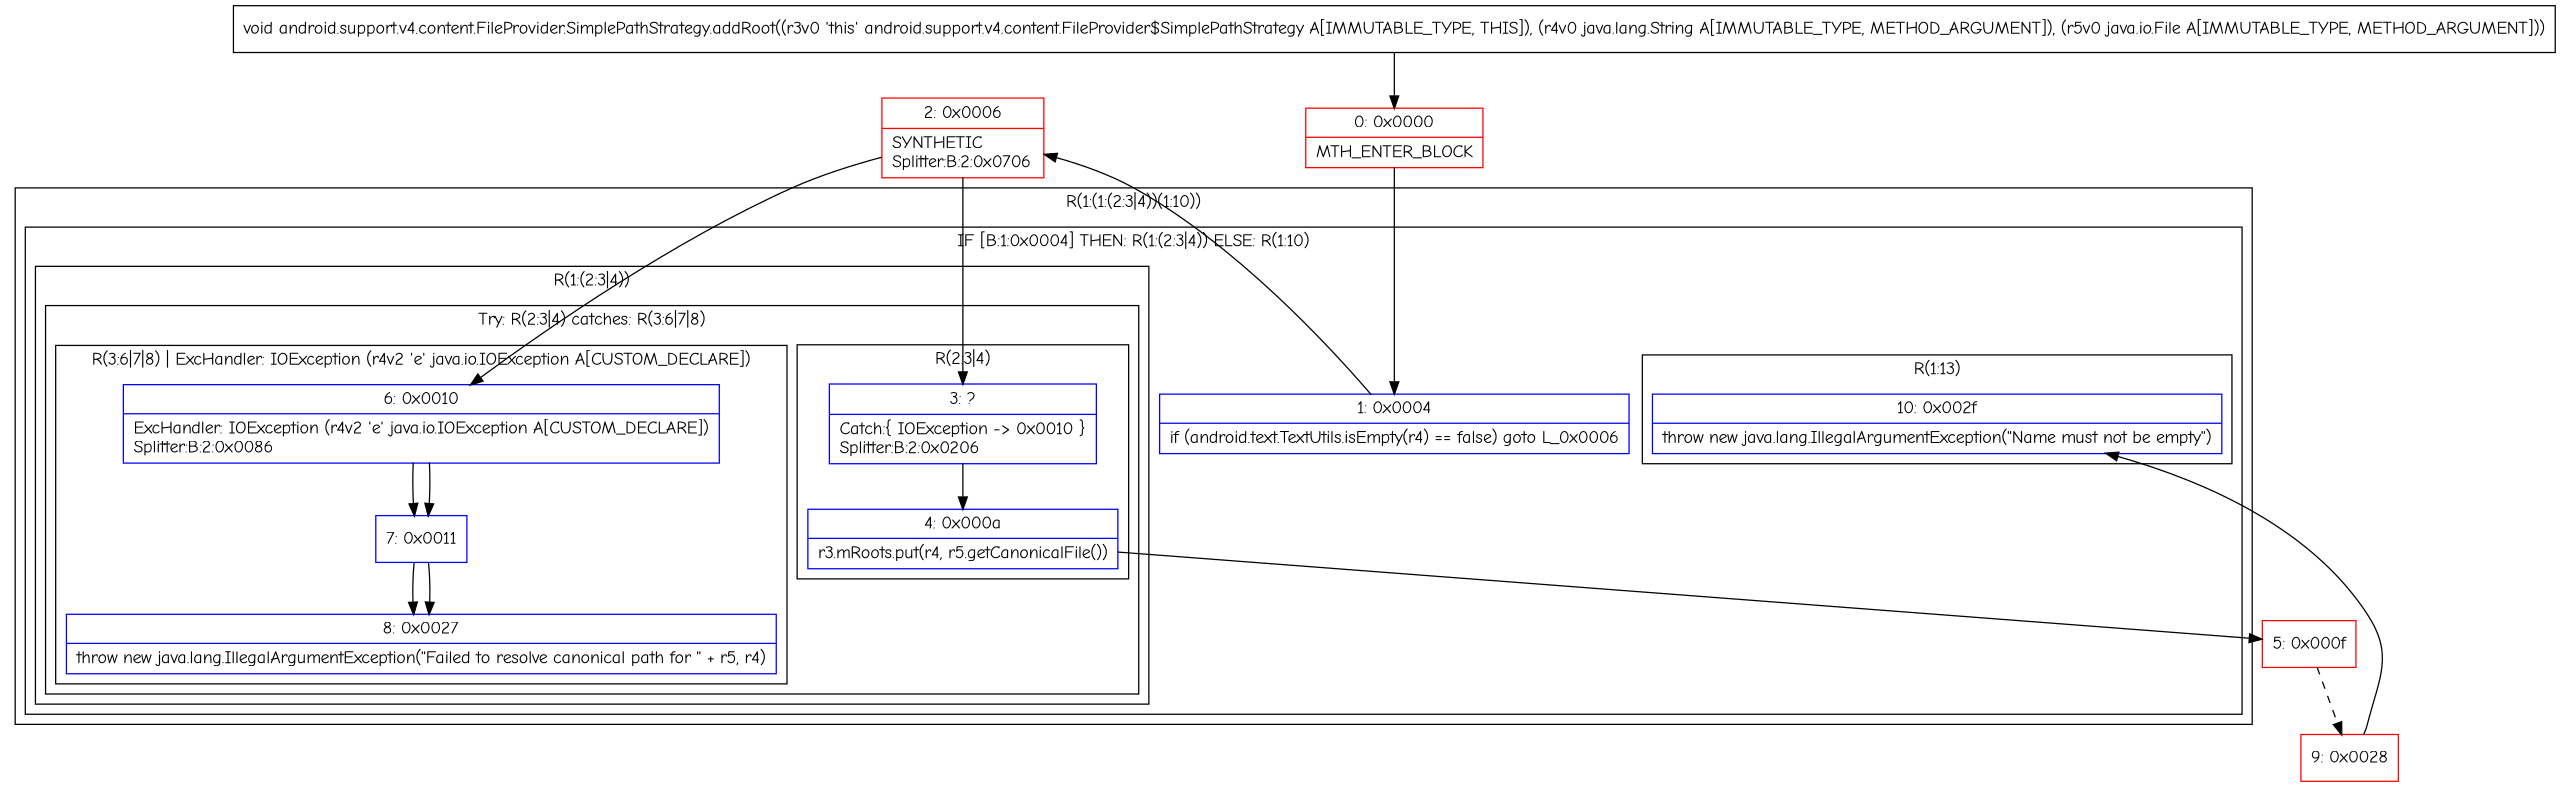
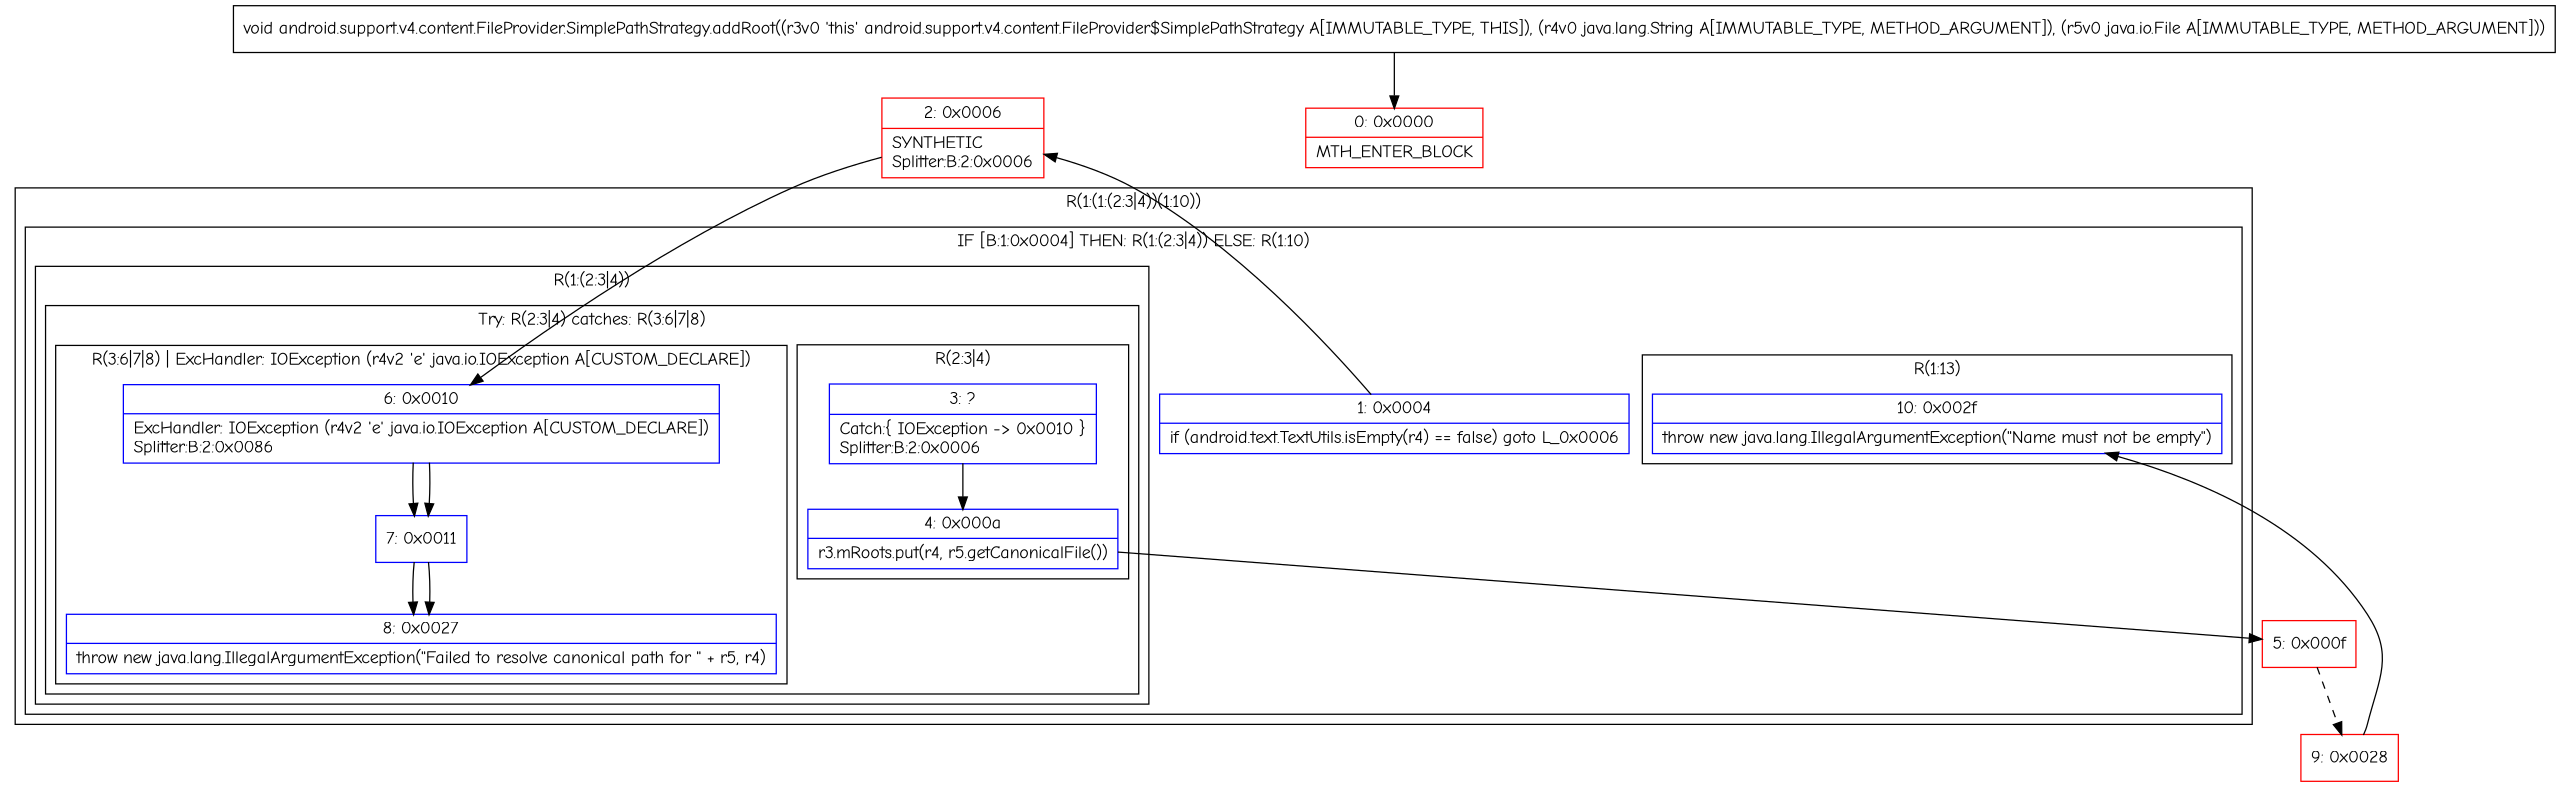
node "2: 0x0006": text "Splitter:B:2:0x0706" -> "Splitter:B:2:0x0006"
edge "2: 0x0006" -> "3: ?": removed
edge "0: 0x0000" -> "1: 0x0004": removed
node "3: ?": text "Splitter:B:2:0x0206" -> "Splitter:B:2:0x0006"
